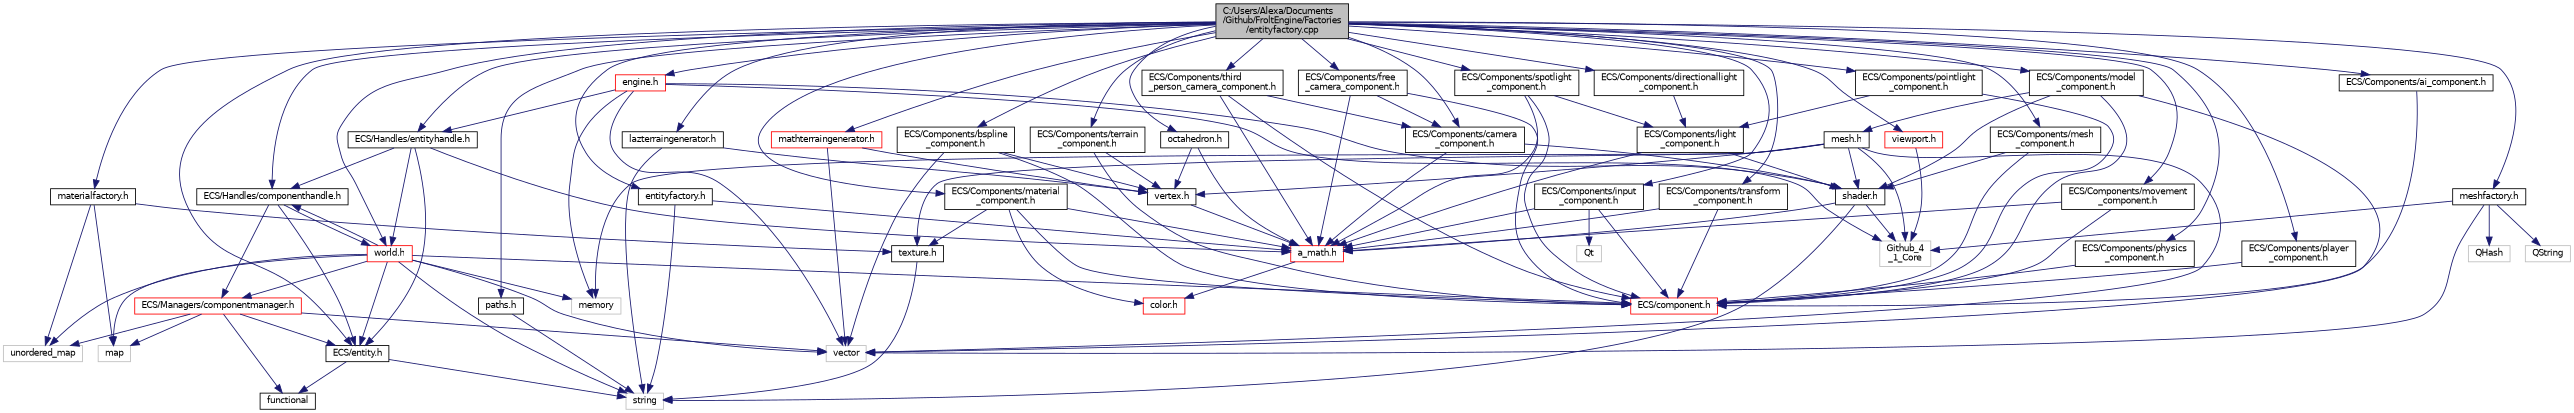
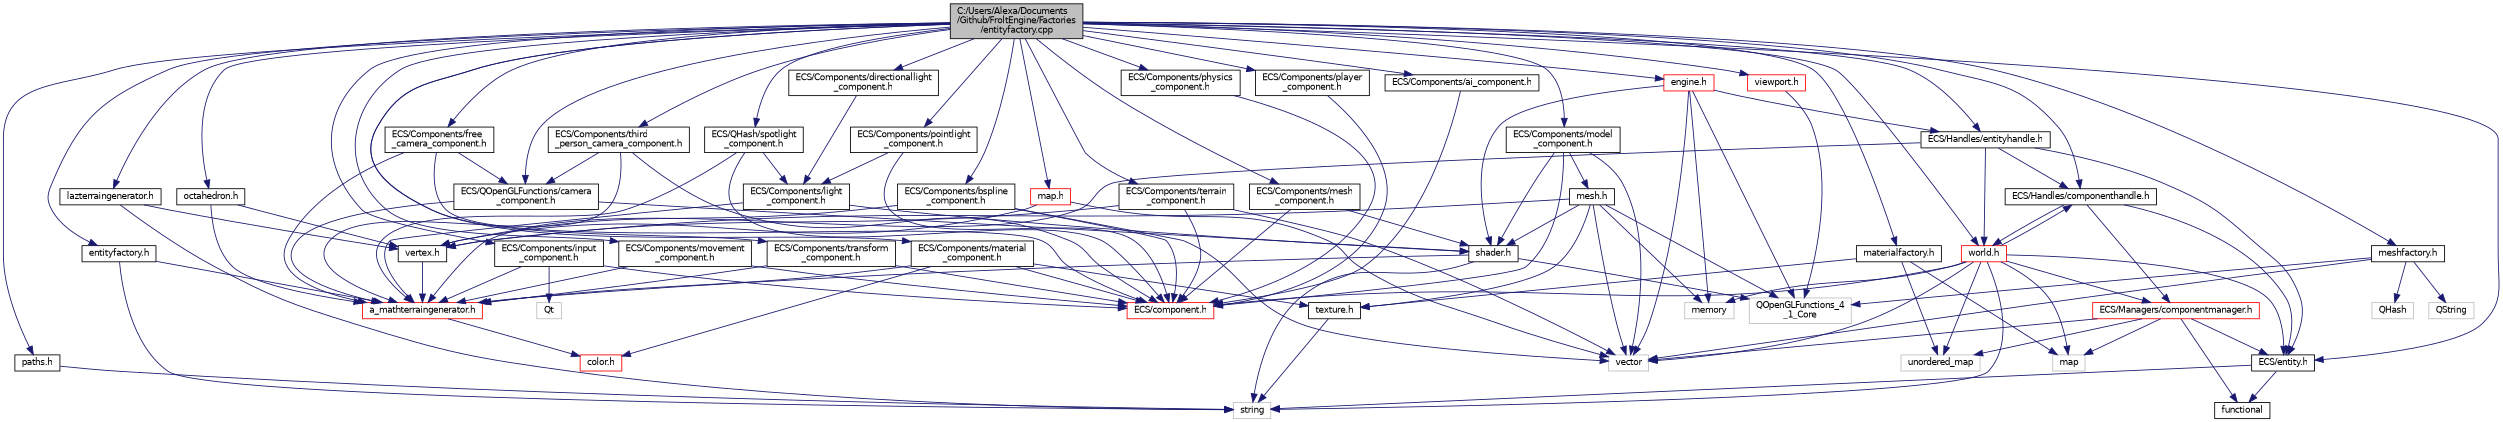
node "ECS/Components/spotlight _component.h": label "ECS/Components/spotlight _component.h" -> "ECS/QHash/spotlight _component.h"
node "mathterraingenerator.h": label "mathterraingenerator.h" -> "map.h"
node "ECS/Components/camera _component.h": label "ECS/Components/camera _component.h" -> "ECS/QOpenGLFunctions/camera _component.h"
node "a_math.h": label "a_math.h" -> "a_mathterraingenerator.h"
node "Github_4 _1_Core": label "Github_4 _1_Core" -> "QOpenGLFunctions_4 _1_Core"
edge "ECS/Components/terrain _component.h" -> "vector": added
